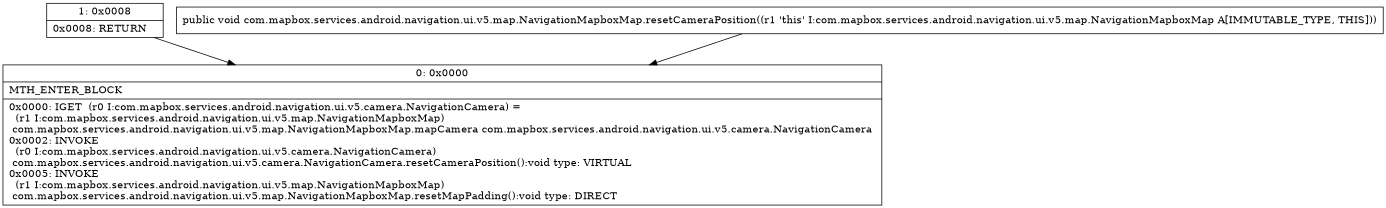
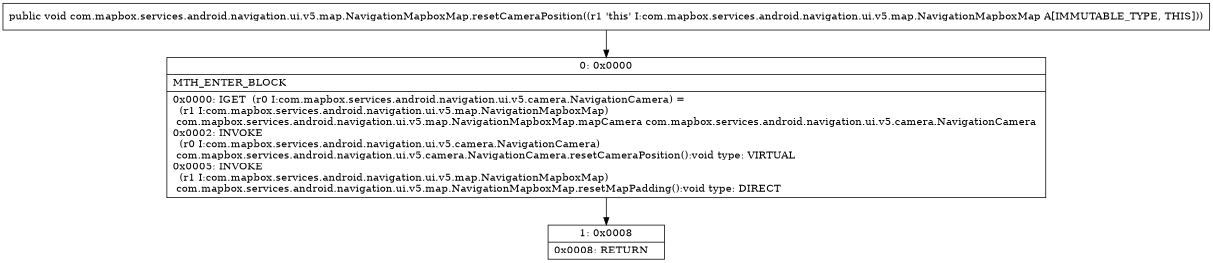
edge "1: 0x0008" -> "0: 0x0000": reversed
